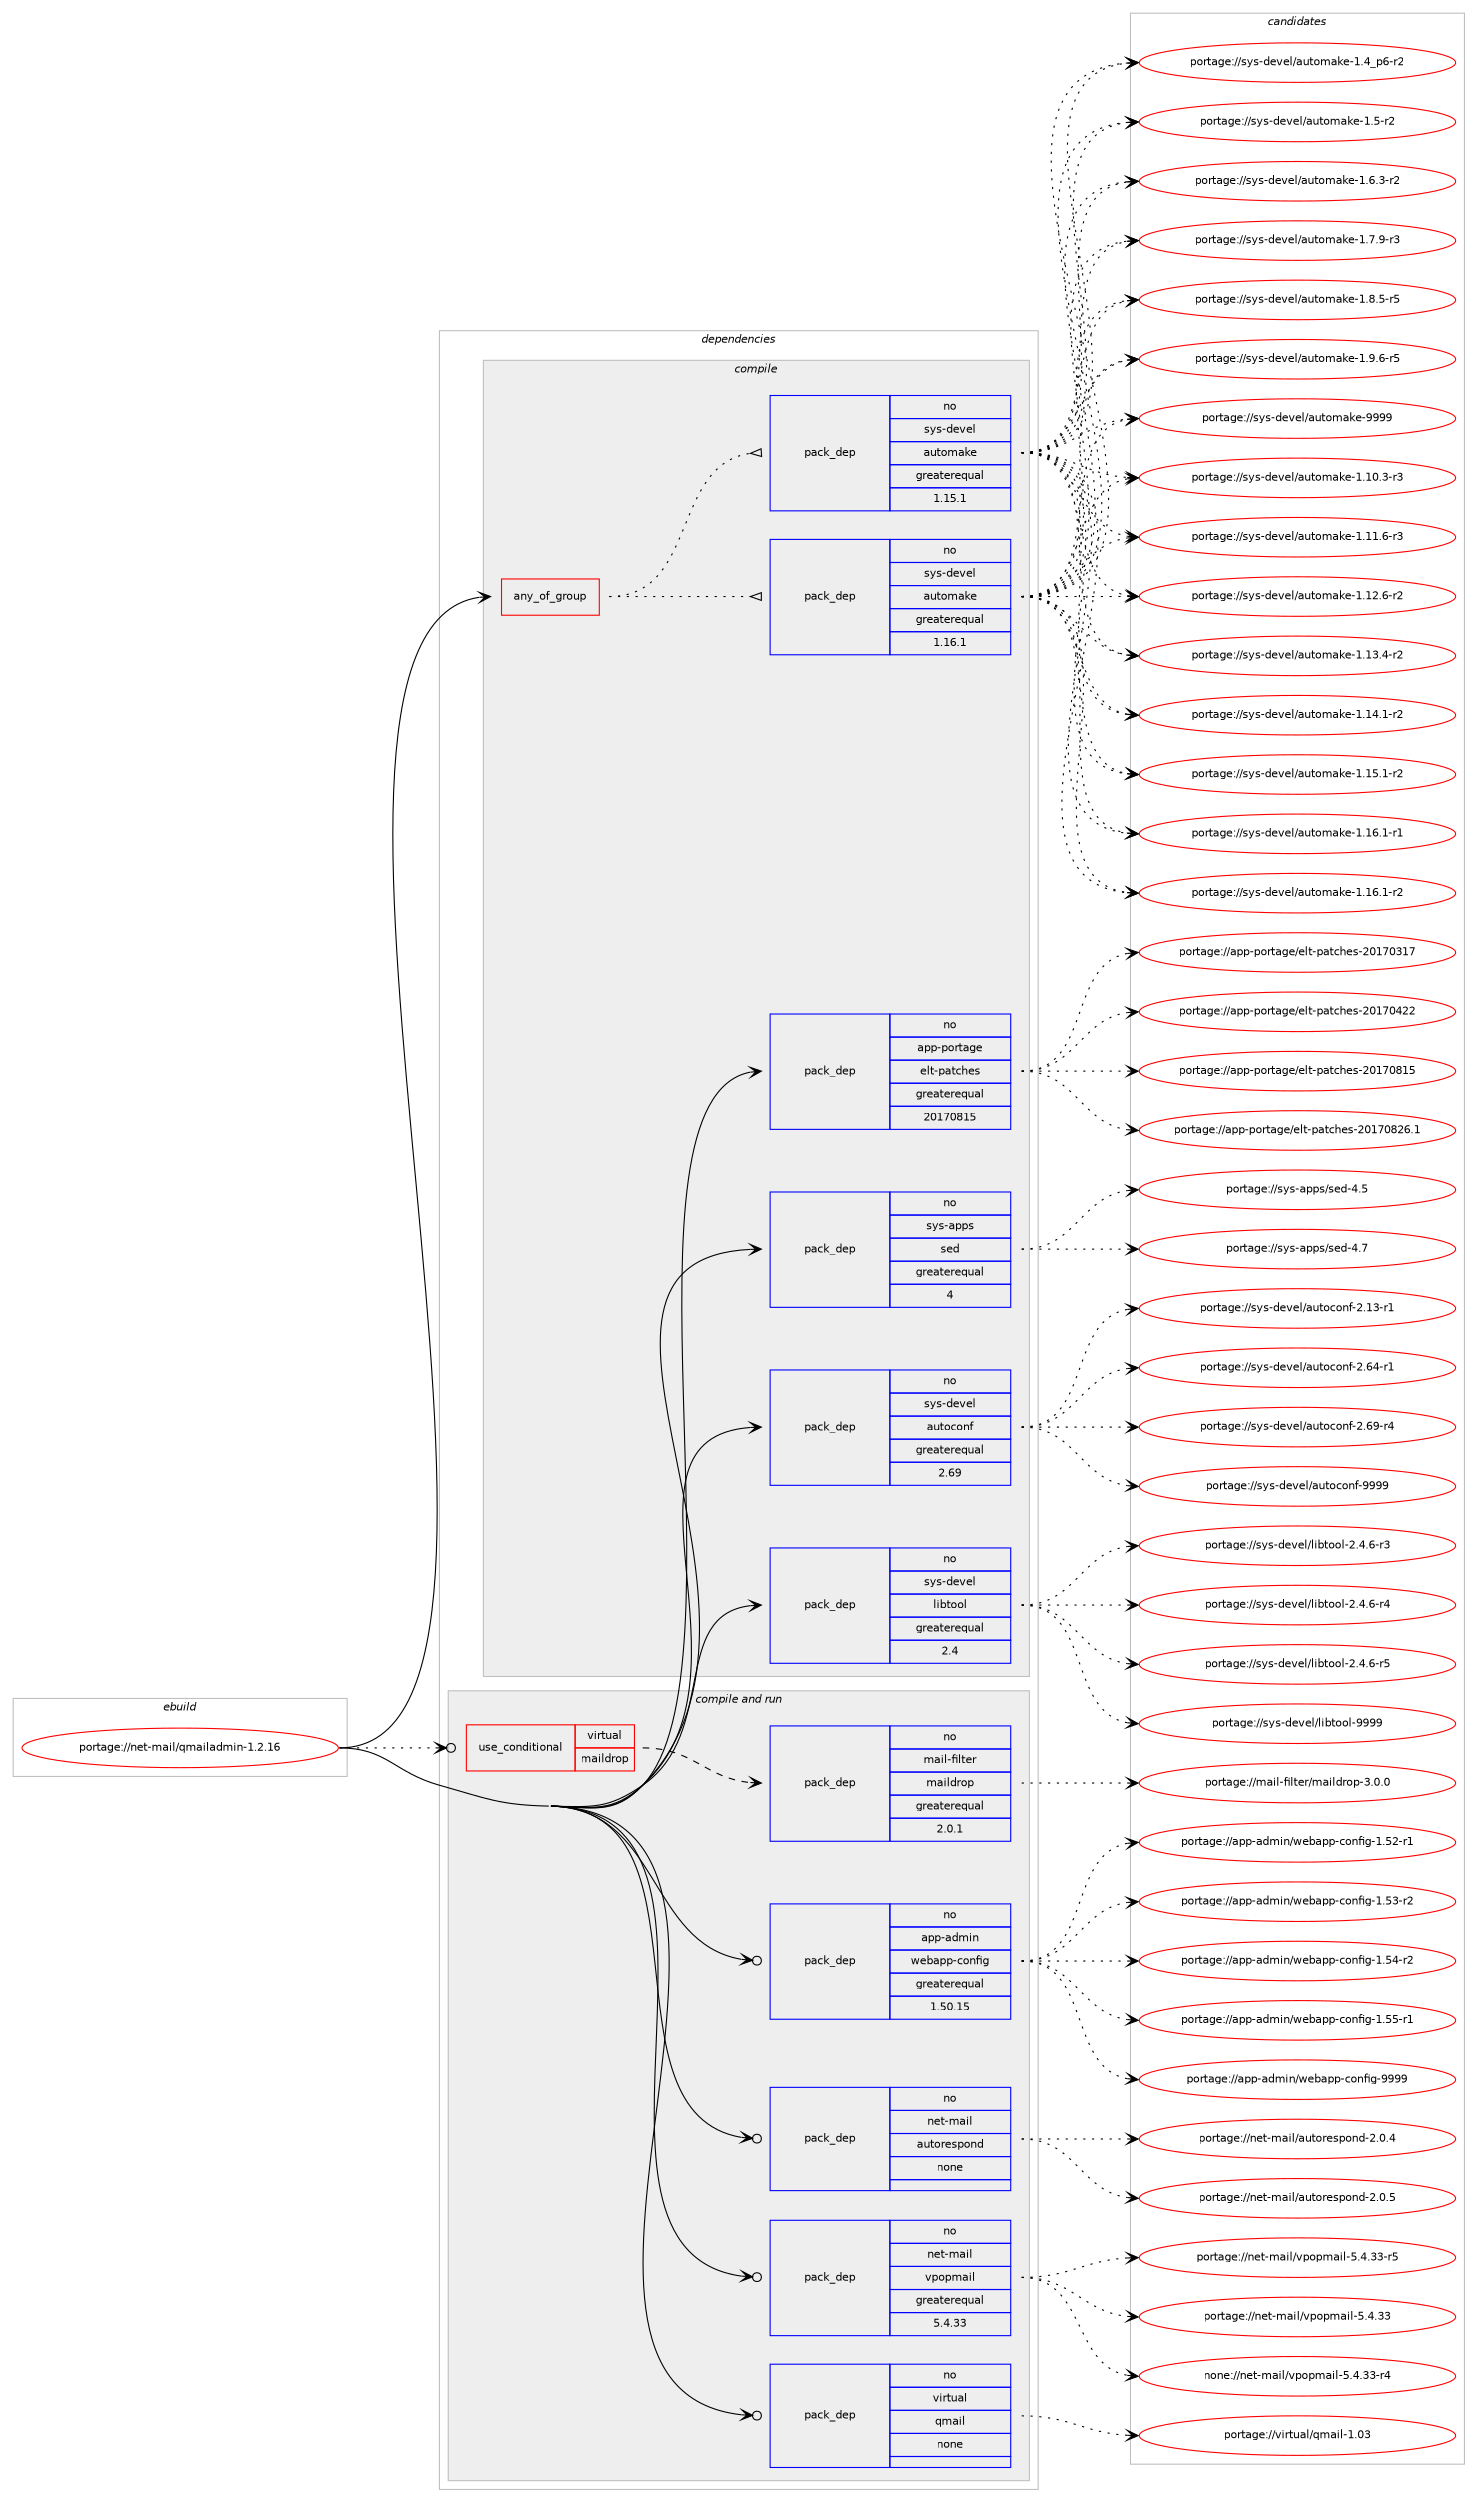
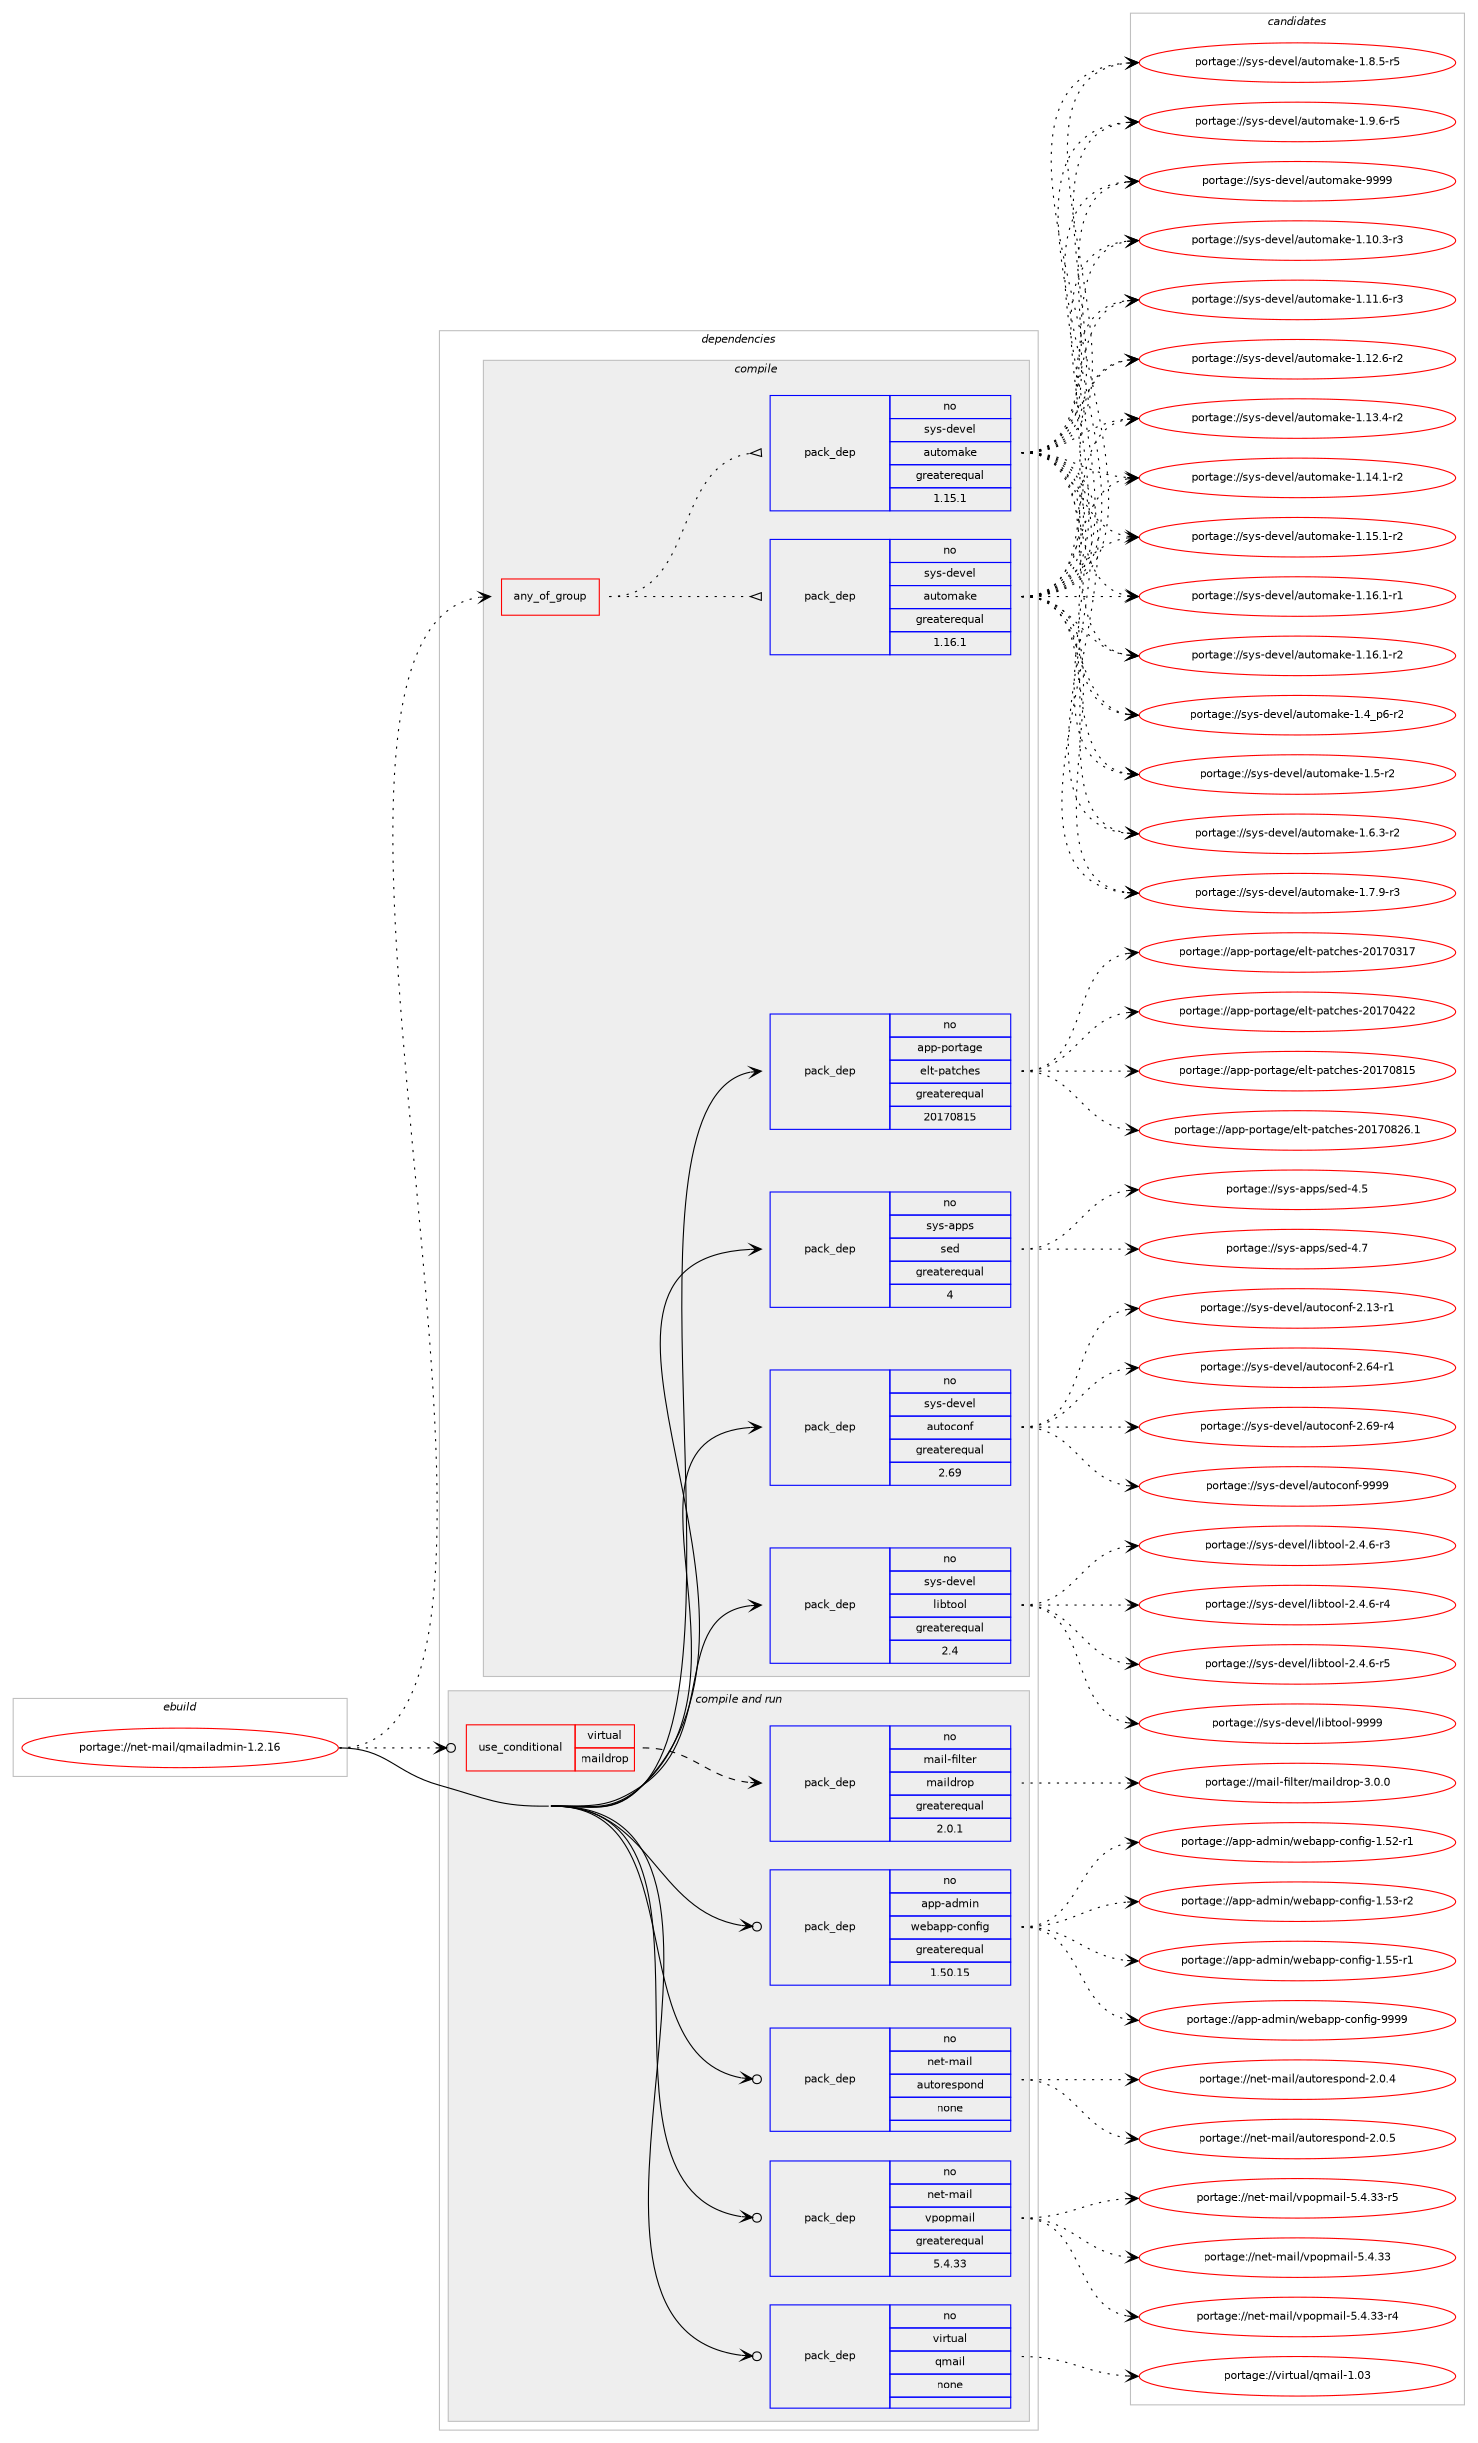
edge "portage://net-mail/qmailadmin-1.2.16" -> "any_of_group": style solid -> dotted
node "portage://app-admin/webapp-config-1.54-r2": removed
node "none://net-mail/vpopmail-5.4.33-r4": label "none://net-mail/vpopmail-5.4.33-r4" -> "portage://net-mail/vpopmail-5.4.33-r4"
